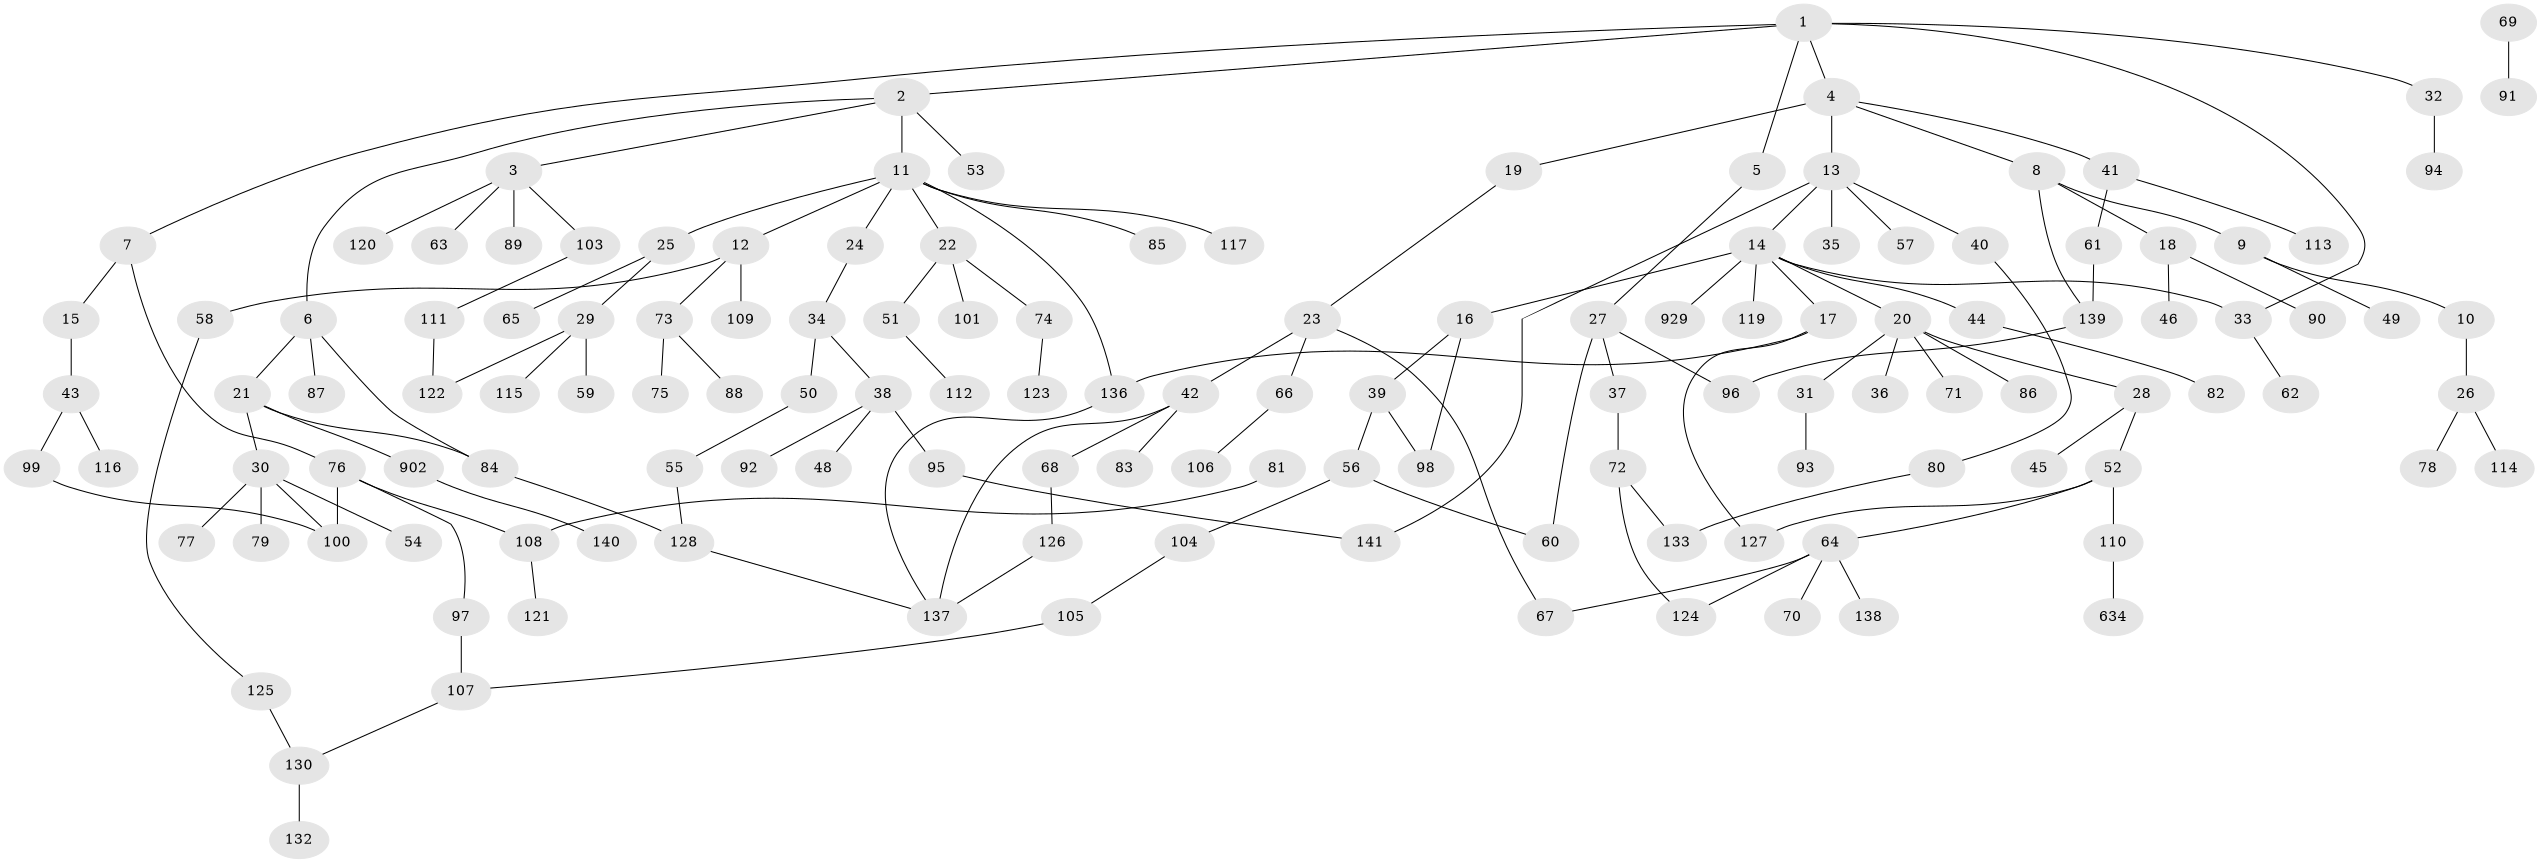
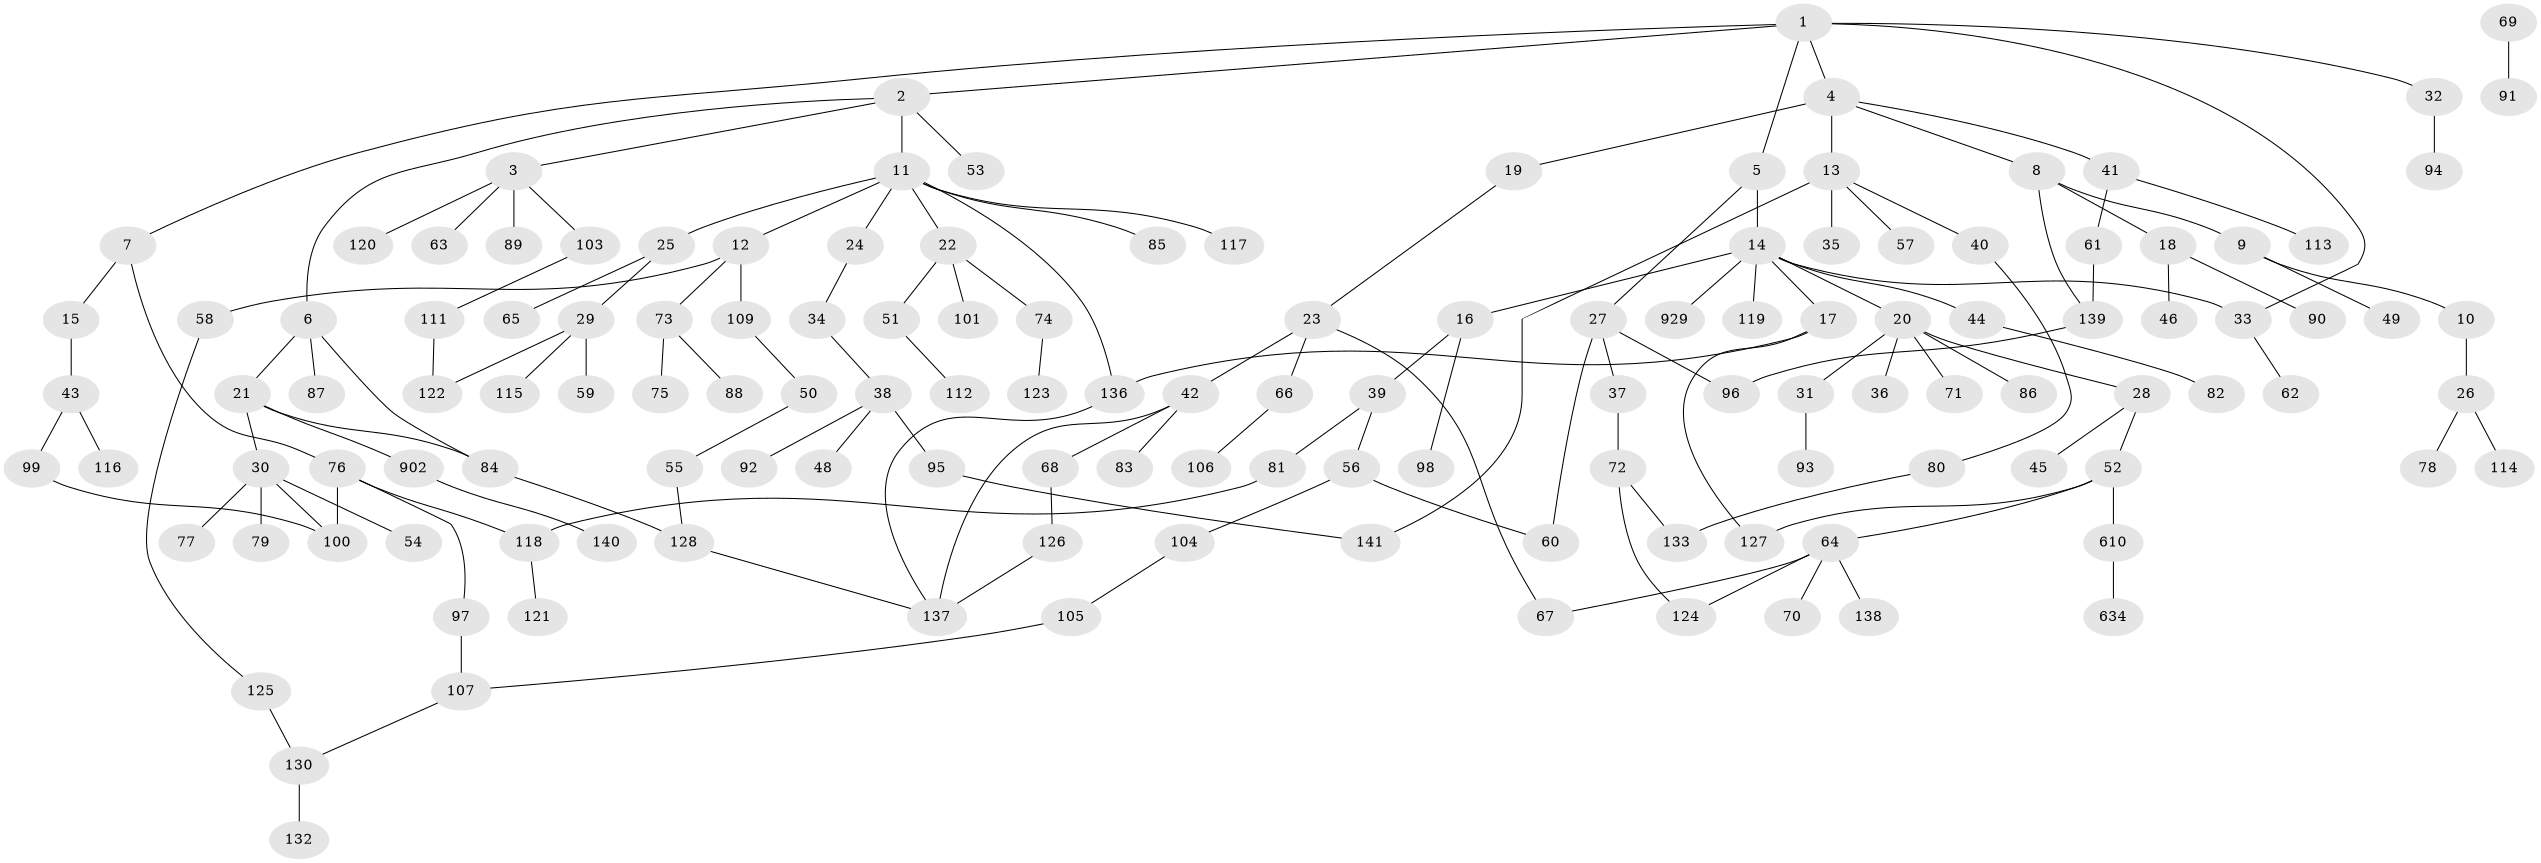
edge "13" -- "14": now "5" -- "14"
edge "34" -- "50": now "109" -- "50"
edge "39" -- "98": now "39" -- "81"
node "108": label "108" -> "118"
node "110": label "110" -> "610"
